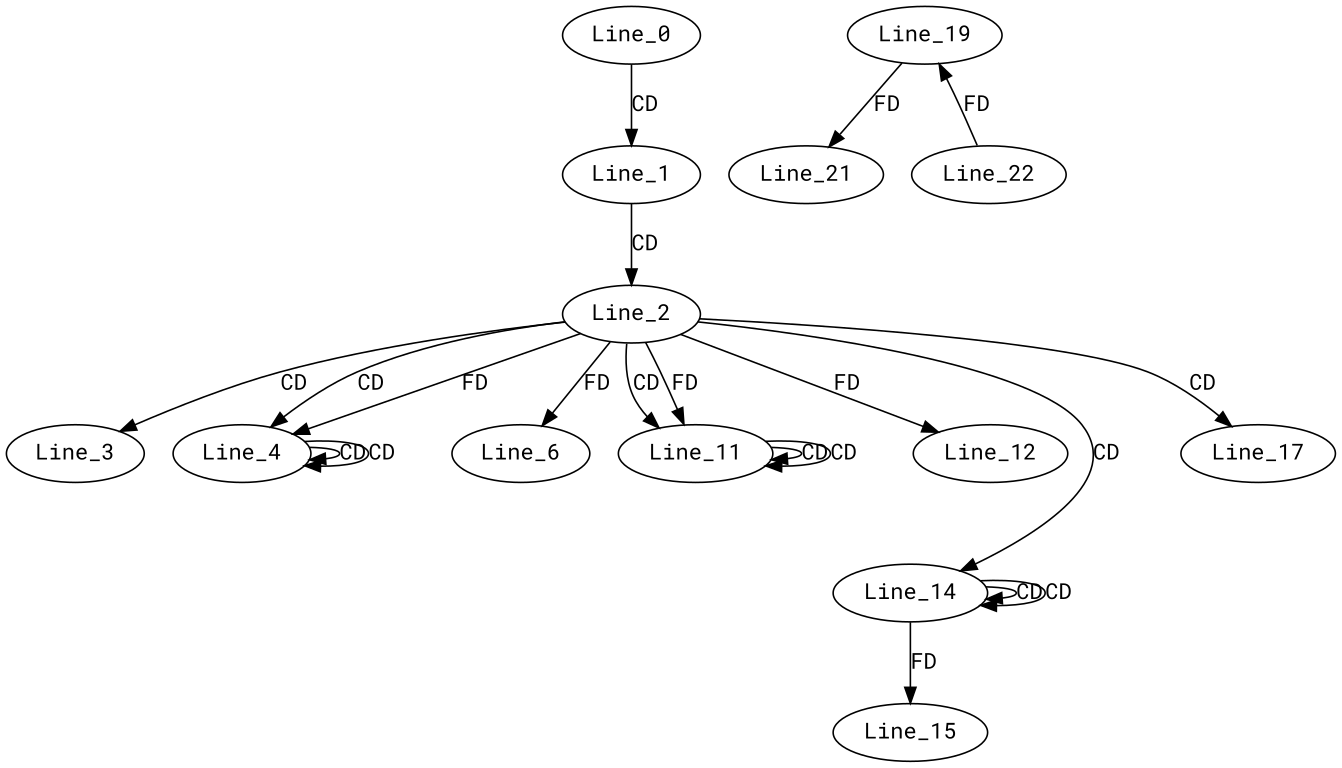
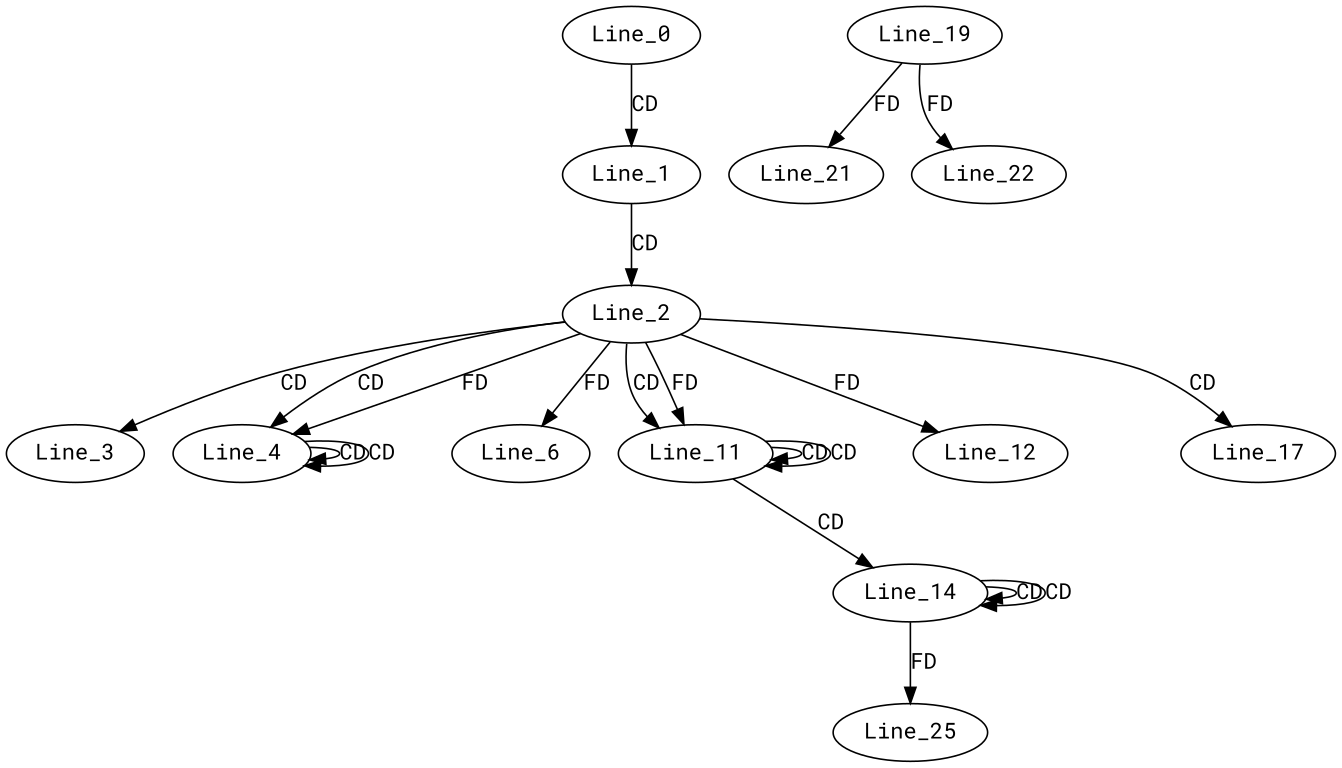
edge "Line_22" -> "Line_19": reversed
edge "Line_2" -> "Line_14": now "Line_11" -> "Line_14"
node "Line_15": label "Line_15" -> "Line_25"
